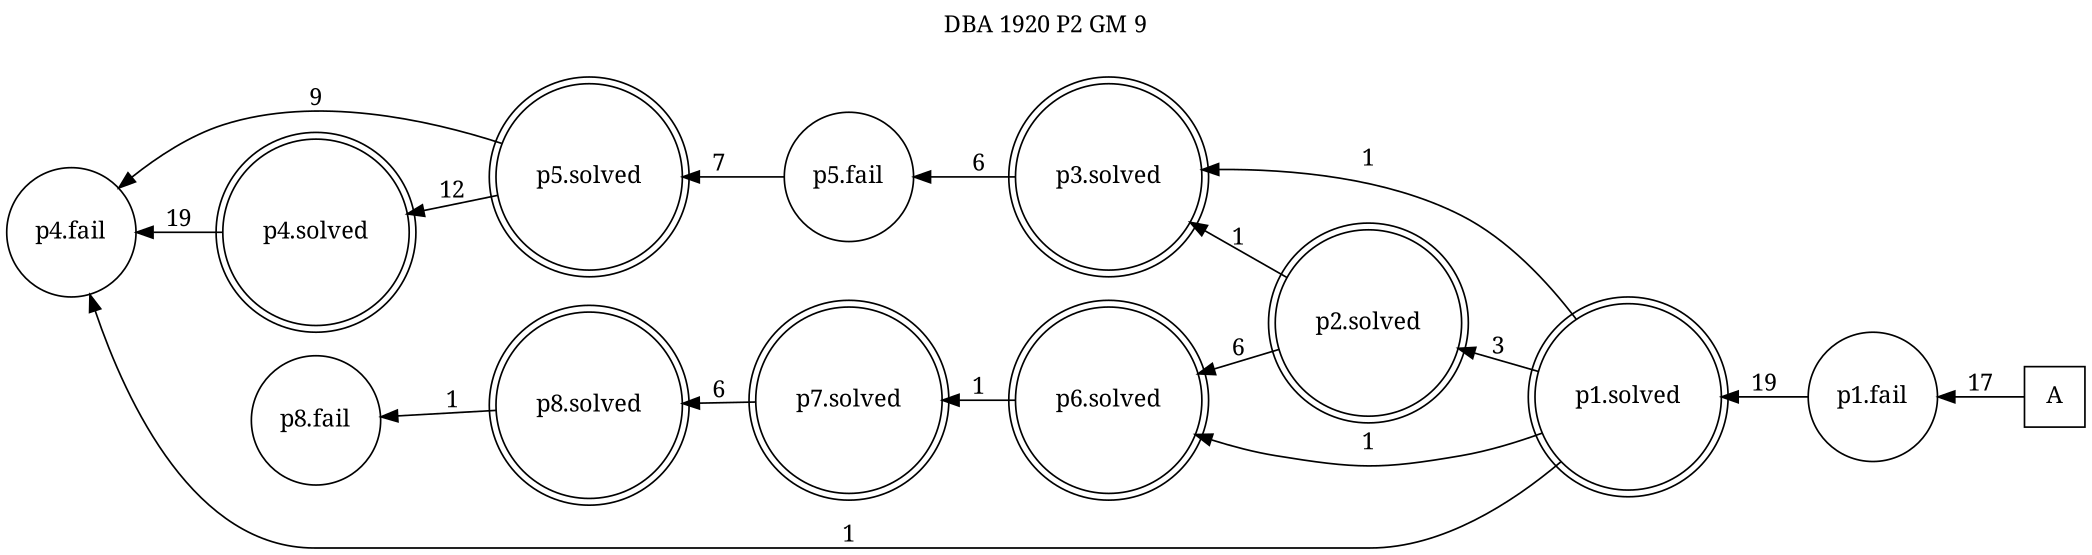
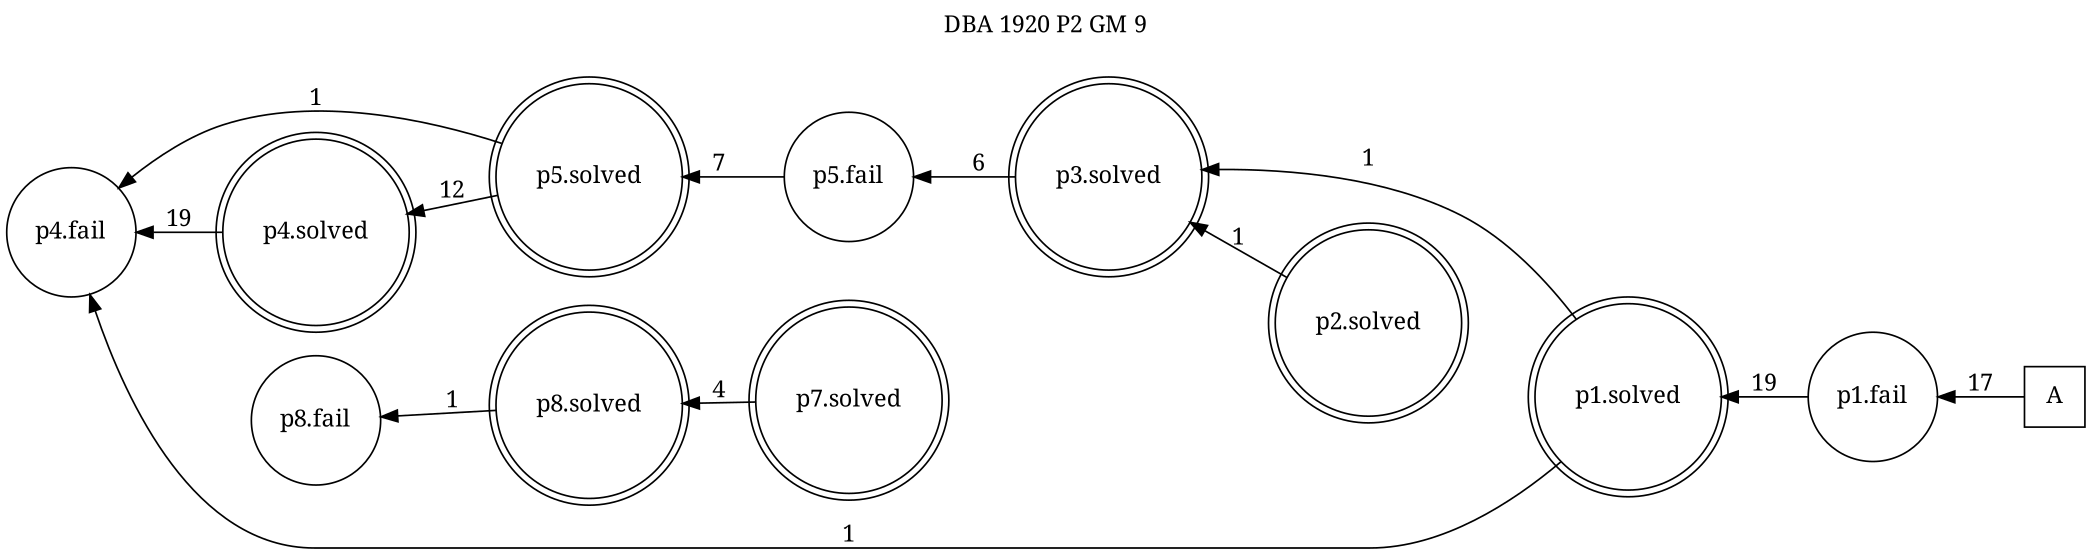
edge "p5.solved" -> "p4.fail": label "9" -> "1"
edge "p1.solved" -> "p2.solved": removed, label "3"
edge "p7.solved" -> "p8.solved": label "6" -> "4"
node "p6.solved": removed
